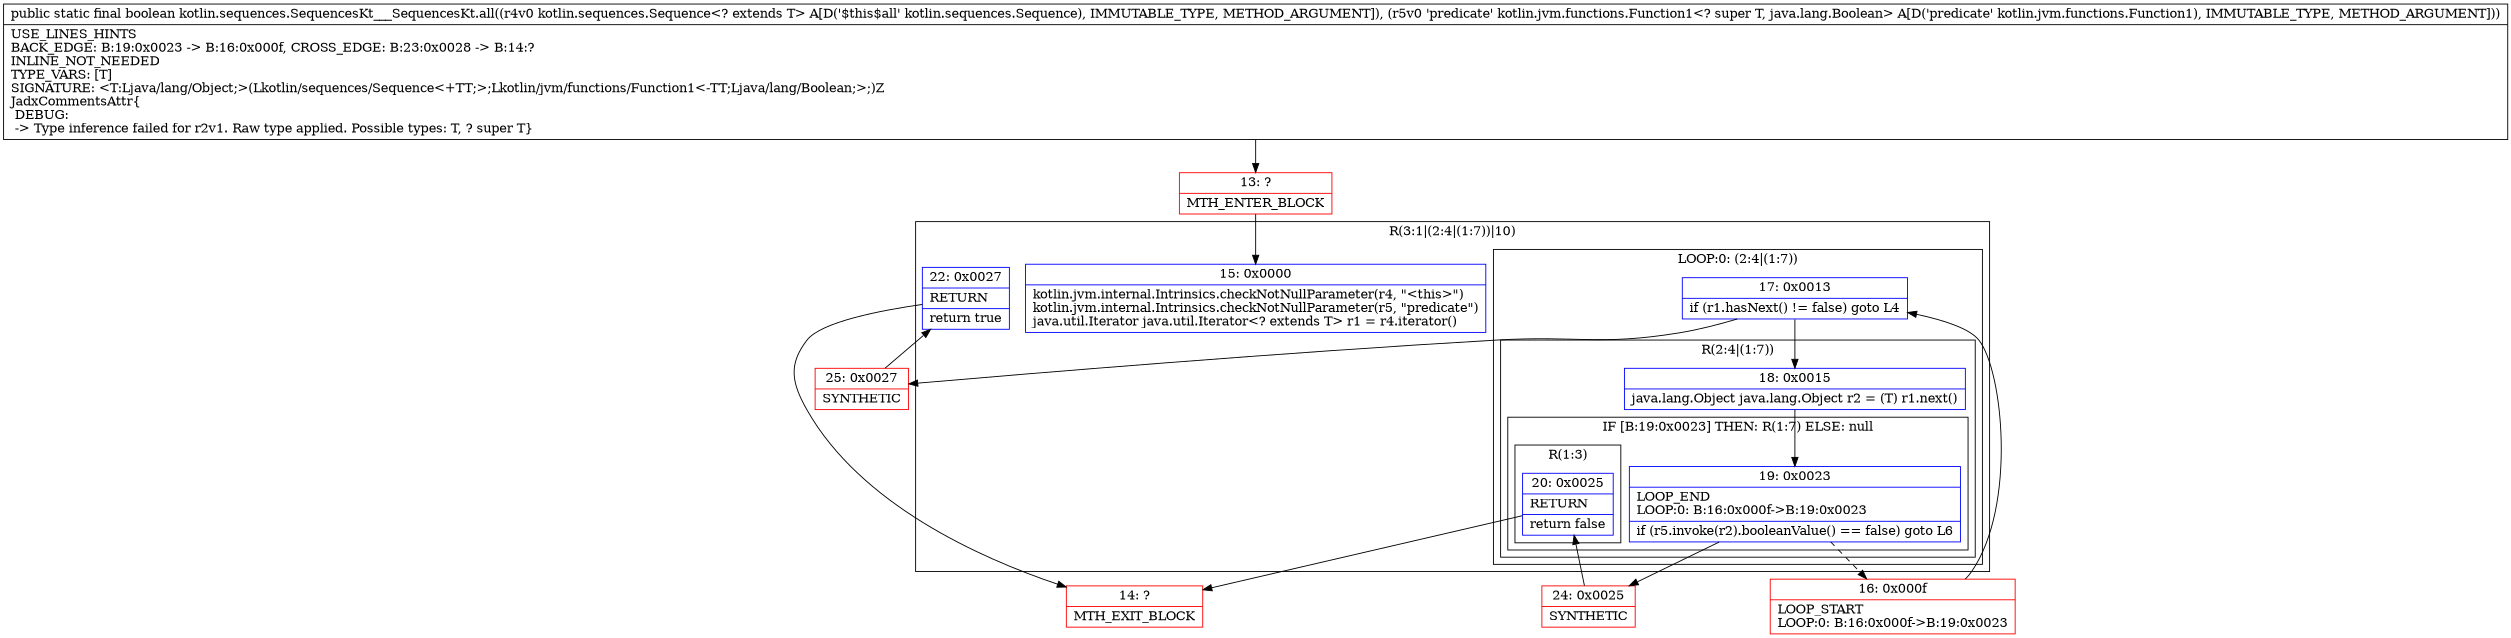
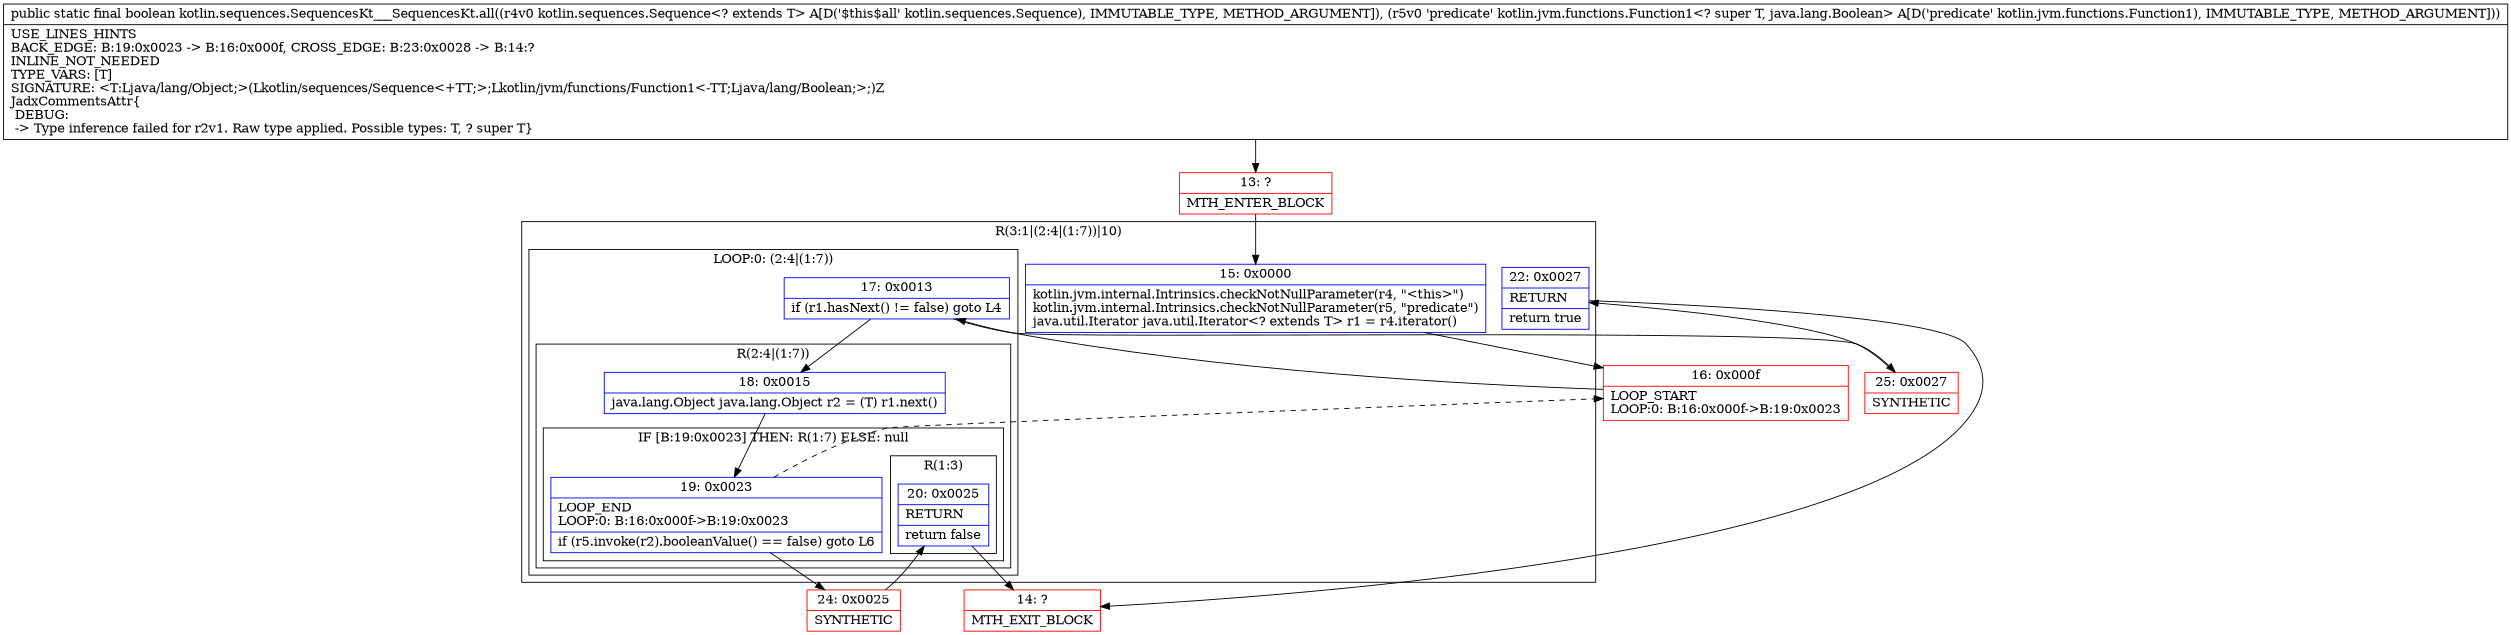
edge "15: 0x0000" -> "16: 0x000f": added
